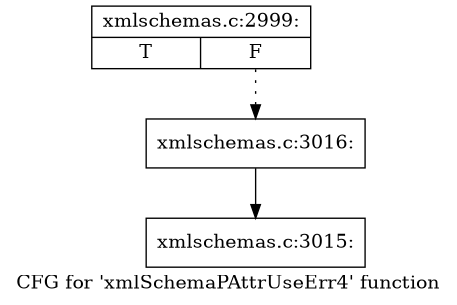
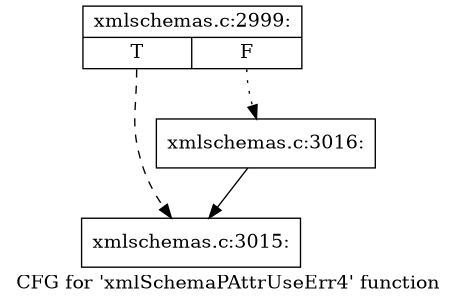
edge "xmlschemas.c:2999:" -> "xmlschemas.c:3015:": added
